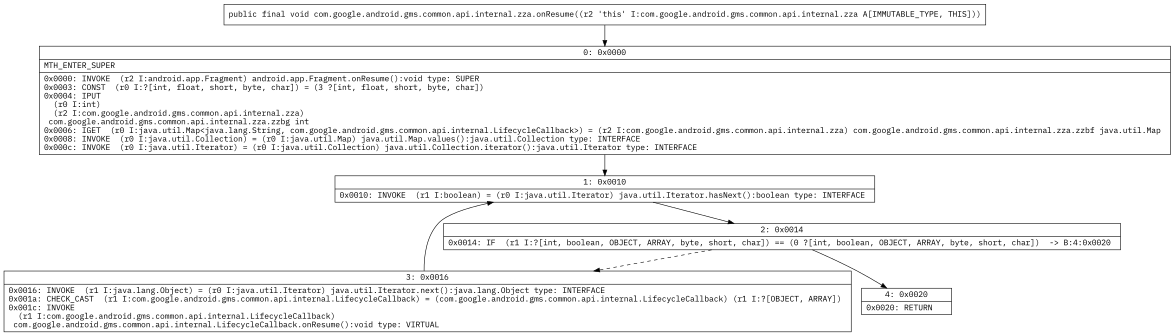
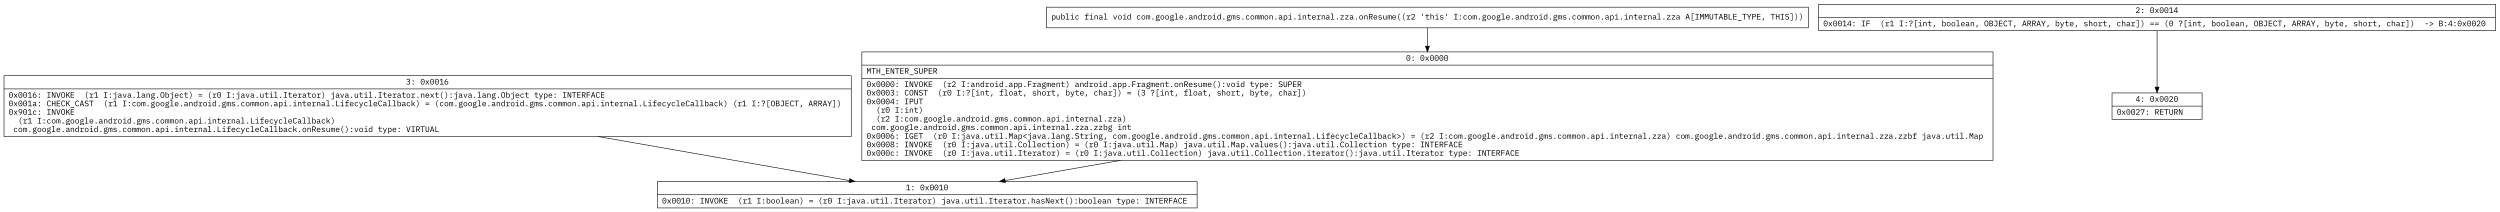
edge "1: 0x0010" -> "2: 0x0014": removed
edge "2: 0x0014" -> "3: 0x0016": removed
node "3: 0x0016": text "0x001c: INVOKE" -> "0x901c: INVOKE"
node "4: 0x0020": text "0x0020: RETURN" -> "0x0027: RETURN"
